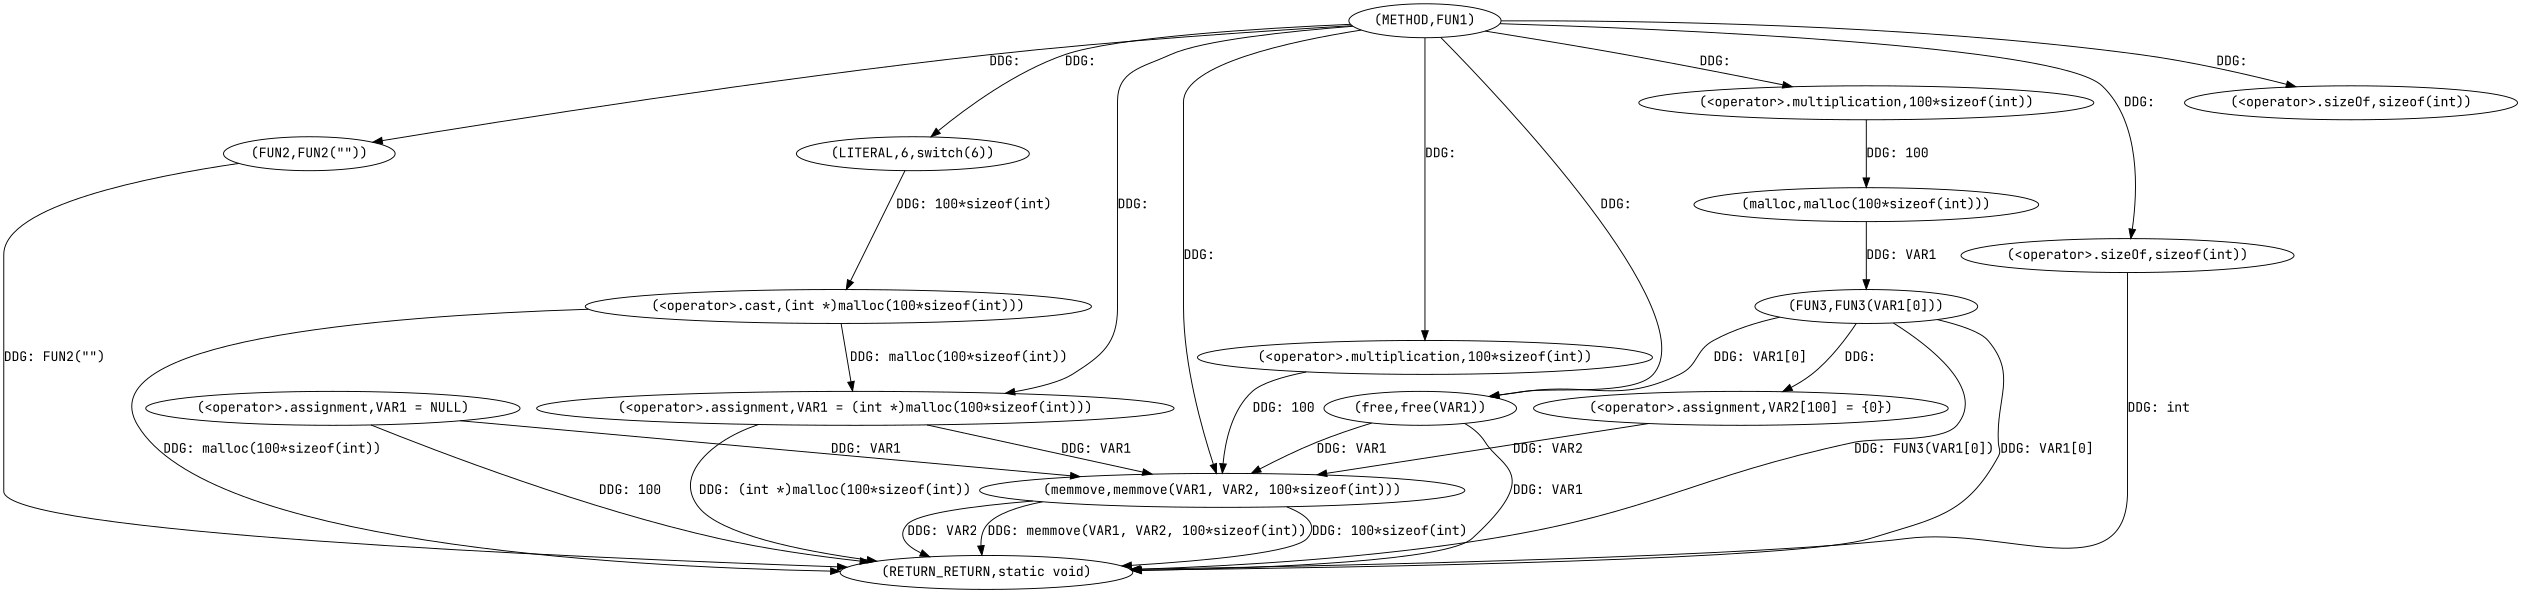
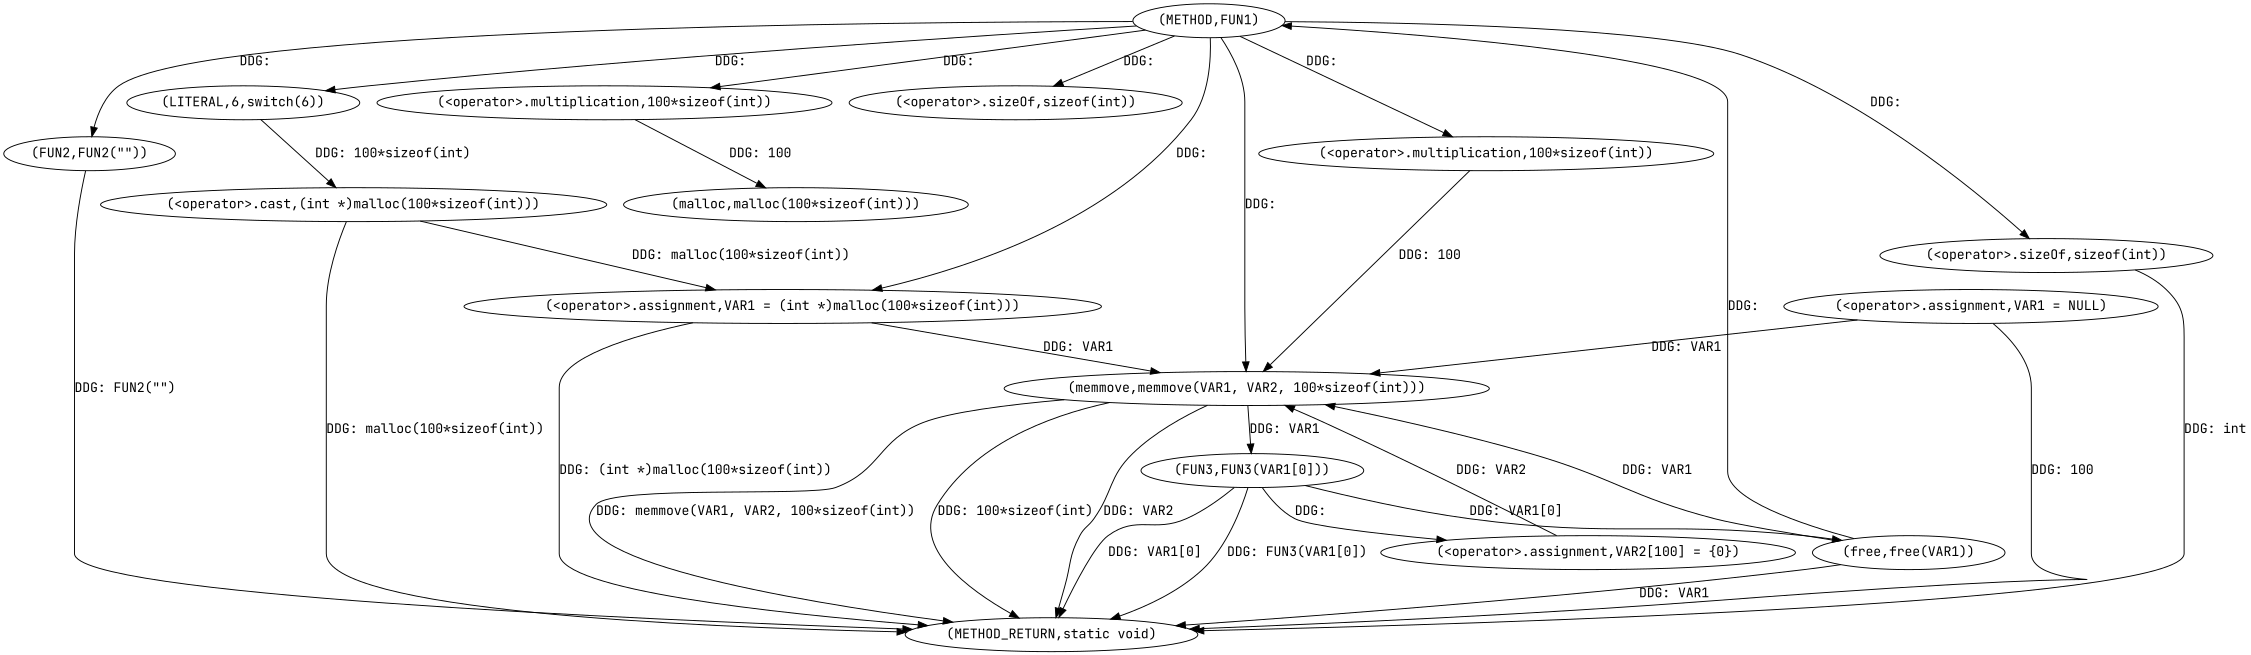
edge "(malloc,malloc(100*sizeof(int)))" -> "(FUN3,FUN3(VAR1[0]))": now "(memmove,memmove(VAR1, VAR2, 100*sizeof(int)))" -> "(FUN3,FUN3(VAR1[0]))"
edge "(METHOD,FUN1)" -> "(free,free(VAR1))": reversed
node "(RETURN_RETURN,static void)": label "(RETURN_RETURN,static void)" -> "(METHOD_RETURN,static void)"
